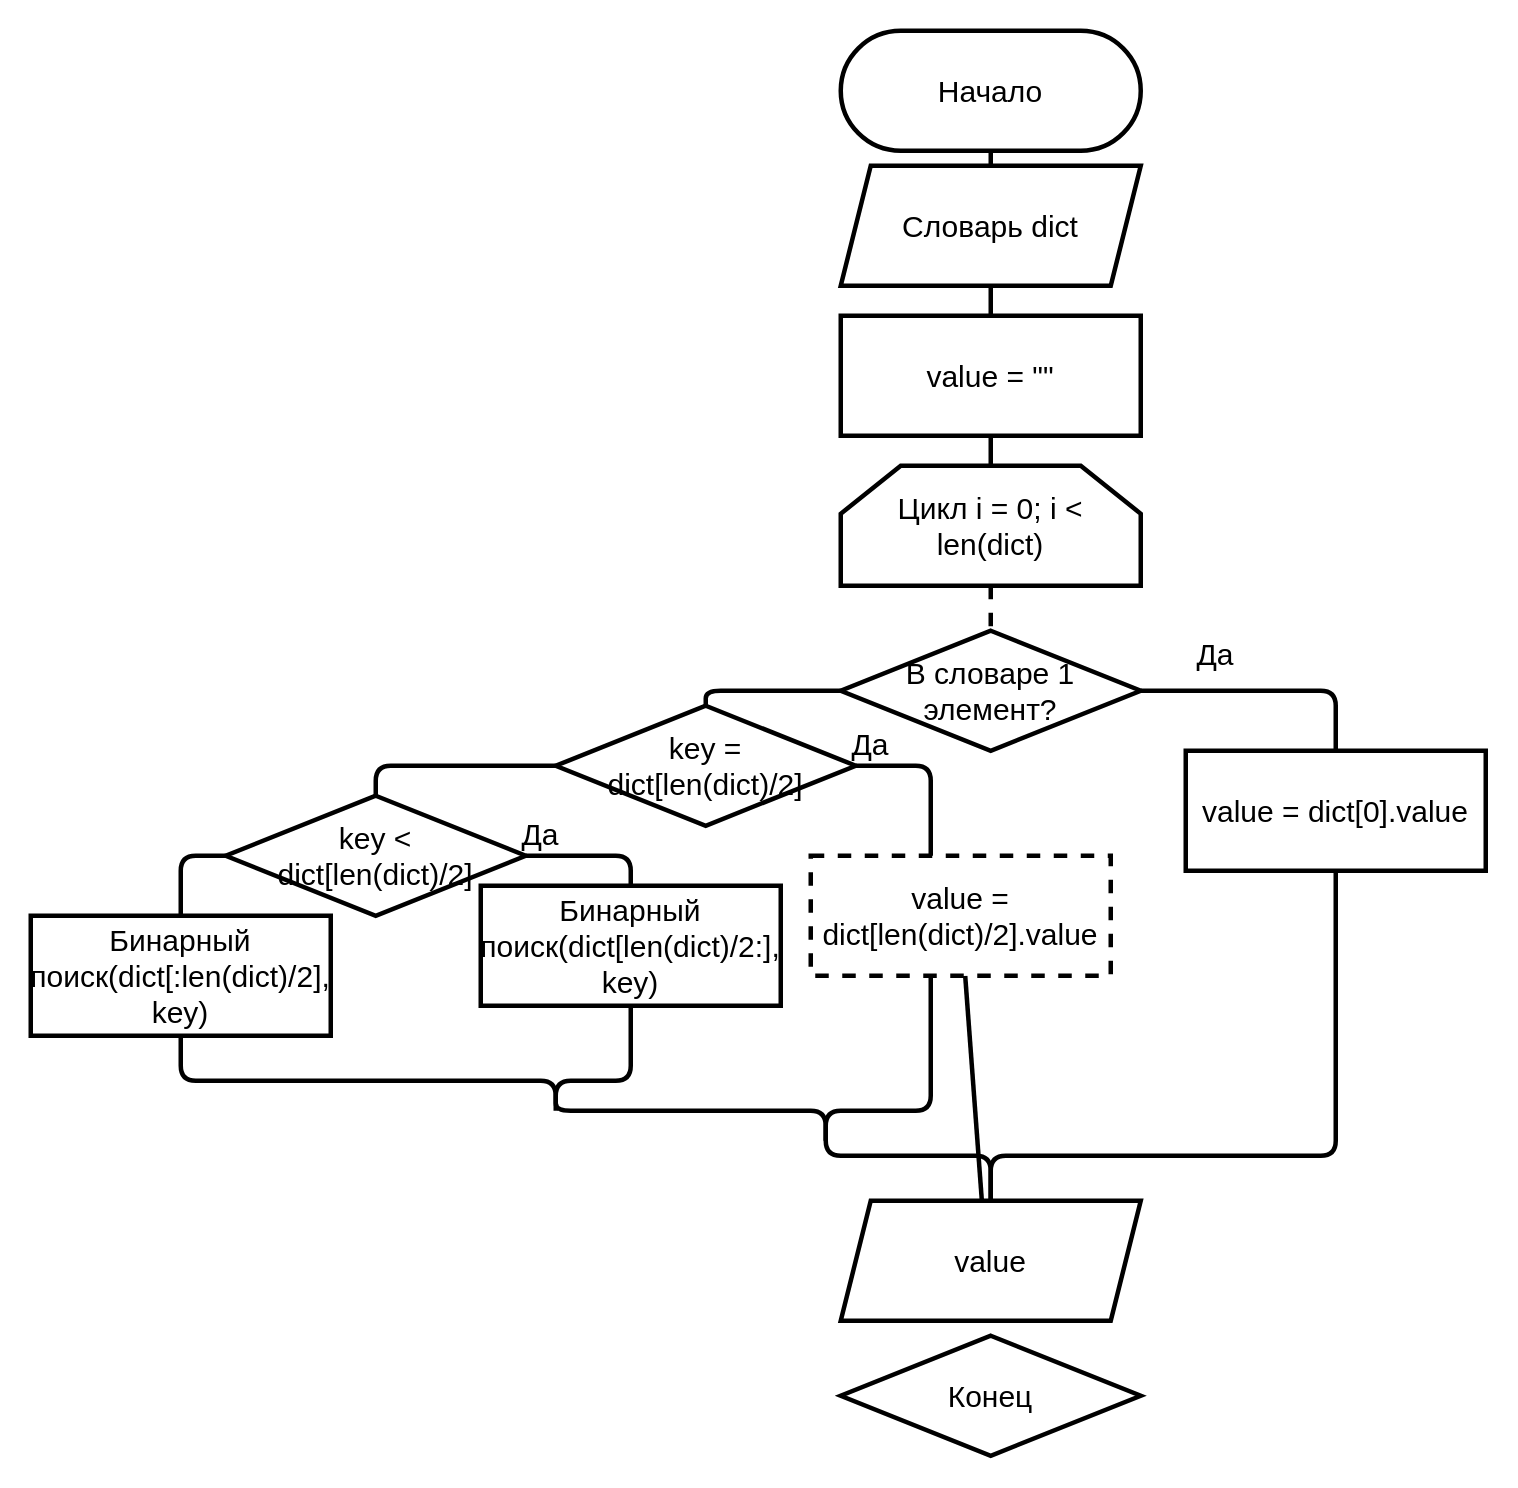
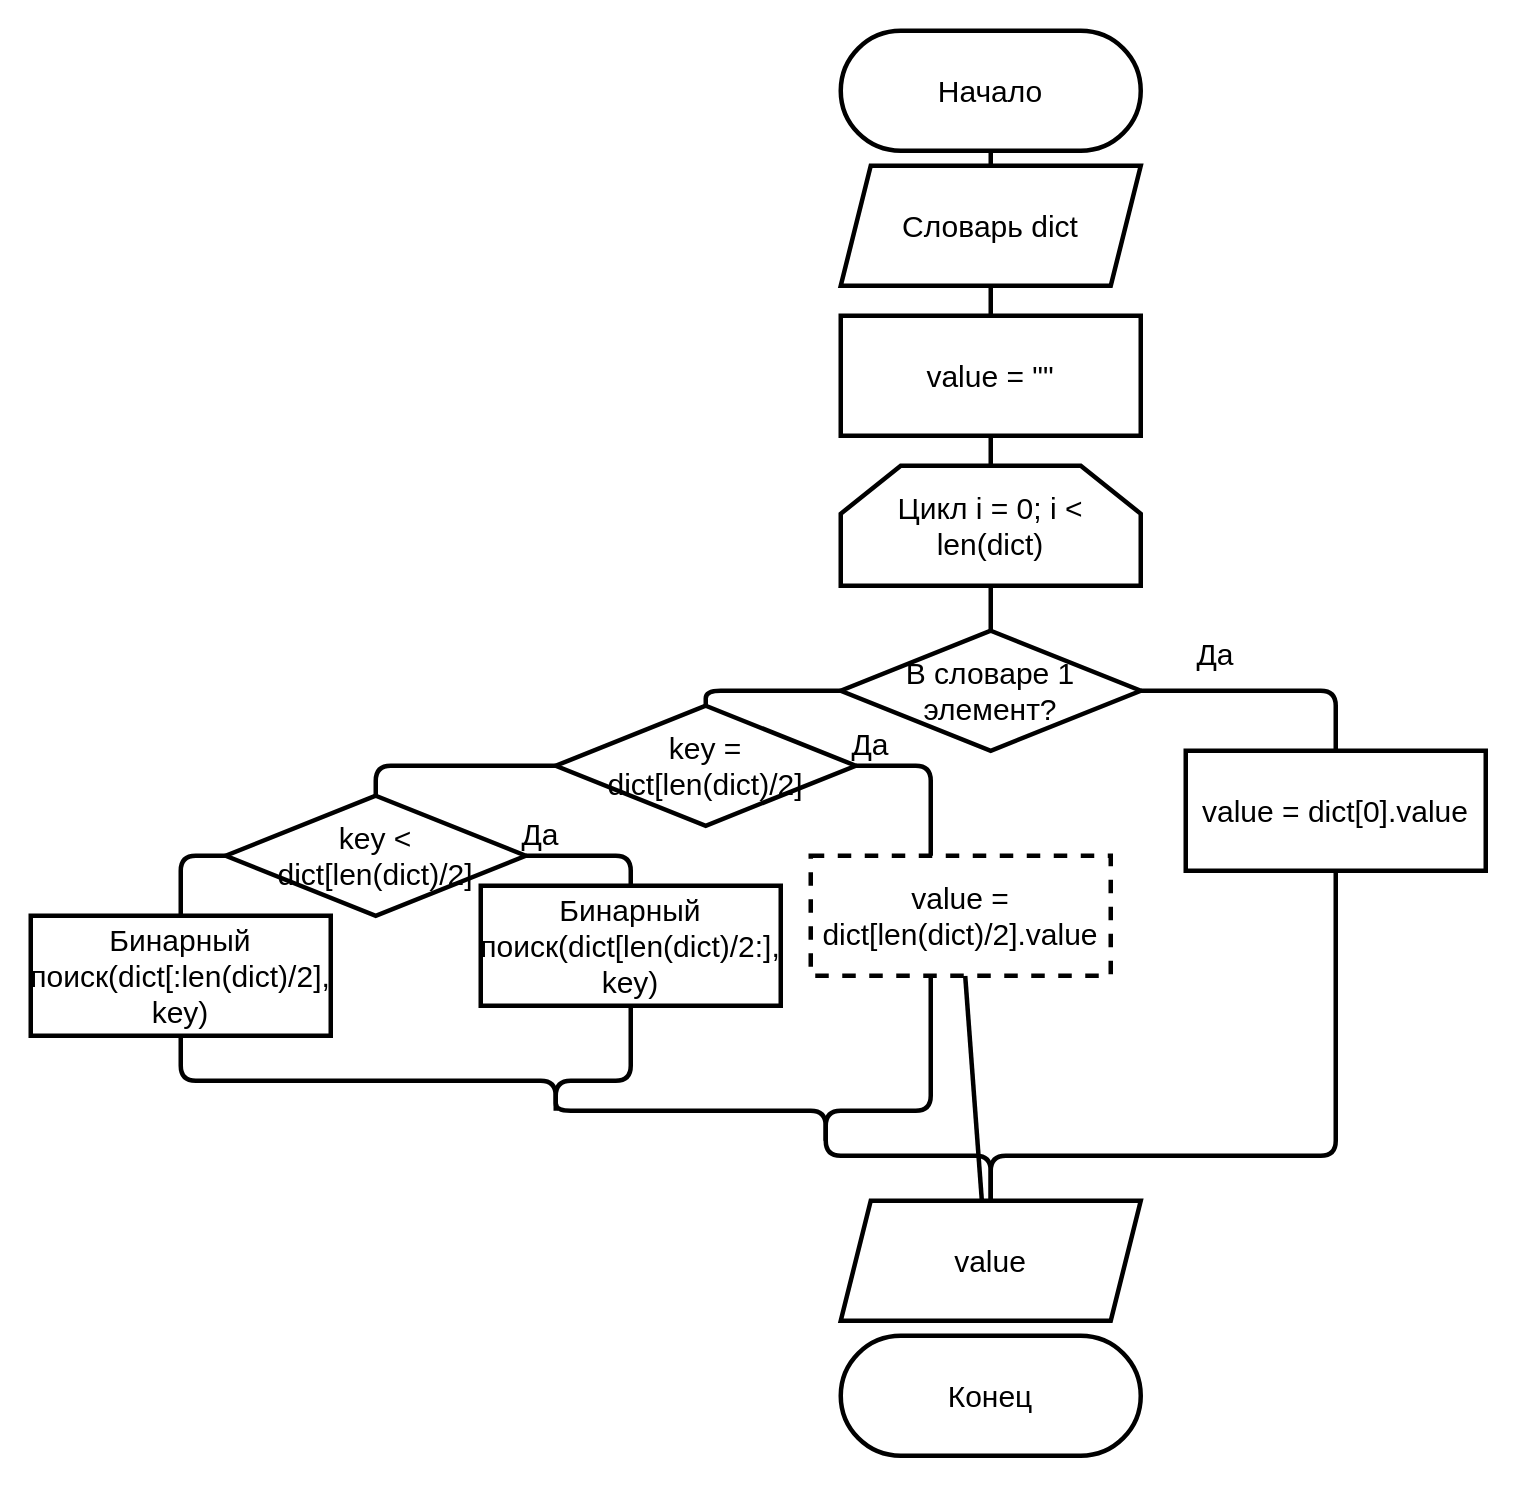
edge "Цикл i = 0; i < len(dict)" -- "В словаре 1 элемент?": style dashed -> solid
node "Конец": shape diamond -> rounded rectangle
